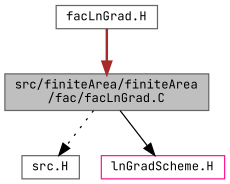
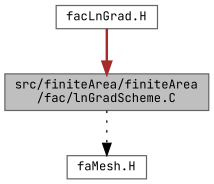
node "src/finiteArea/finiteArea /fac/facLnGrad.C": label "src/finiteArea/finiteArea /fac/facLnGrad.C" -> "src/finiteArea/finiteArea /fac/lnGradScheme.C"
node "src.H": label "src.H" -> "faMesh.H"
node "lnGradScheme.H": removed
